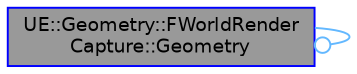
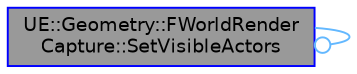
node "UE::Geometry::FWorldRender Capture::Geometry": label "UE::Geometry::FWorldRender Capture::Geometry" -> "UE::Geometry::FWorldRender Capture::SetVisibleActors"
